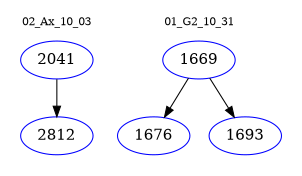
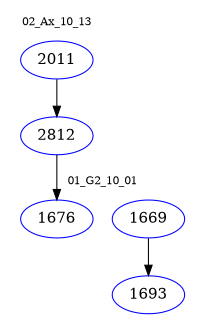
cluster "02_Ax_10_03": label "02_Ax_10_03" -> "02_Ax_10_13"
cluster "01_G2_10_31": label "01_G2_10_31" -> "01_G2_10_01"
node "2041": label "2041" -> "2011"
edge "1669" -> "1676": now "2812" -> "1676"
